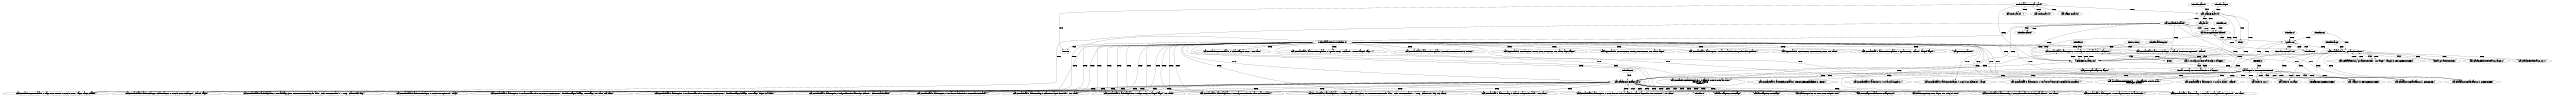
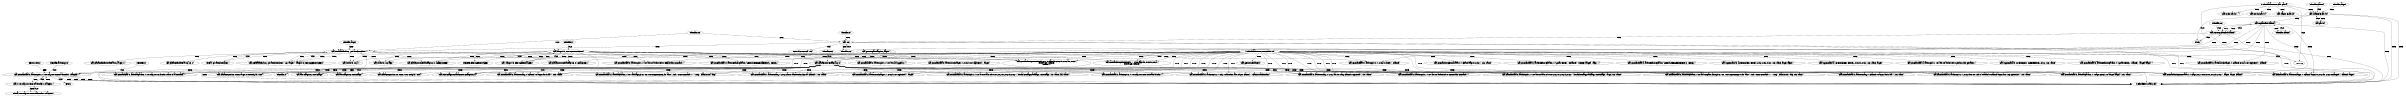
node "(Syntax,!mc)": label "(Syntax,!mc)" -> "(Call,!mc)"
edge "(MethodReturn,static void)" -> "(Call,has_priv(si, PRIV_CHAN_AUSPEX))": reversed
edge "(Call,get_template_flags(mc, flagstr))" -> "(Call,do_list(si, mc, flags))": now "(MethodParameterIn,sourceinfo_t *si)" -> "(Call,do_list(si, mc, flags))"
edge "(Call,restrictflags = chanacs_source_flags(mc, si))" -> "(Call,chanacs_source_flags(mc, si))": removed, label "CFG:"
